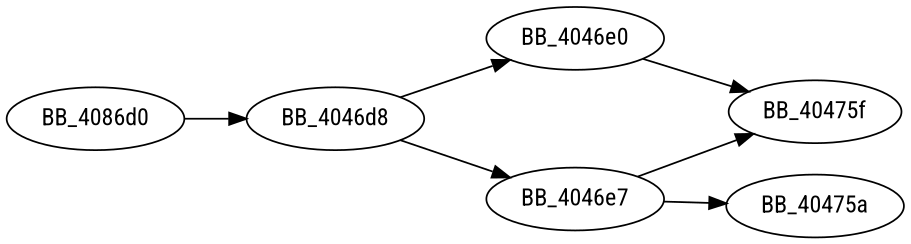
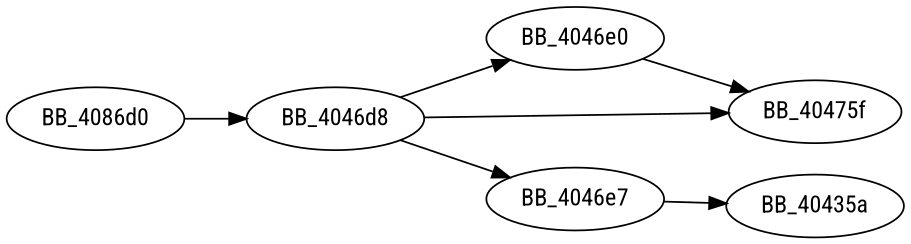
edge "BB_4046e7" -> "BB_40475f": now "BB_4046d8" -> "BB_40475f"
node "BB_40475a": label "BB_40475a" -> "BB_40435a"
